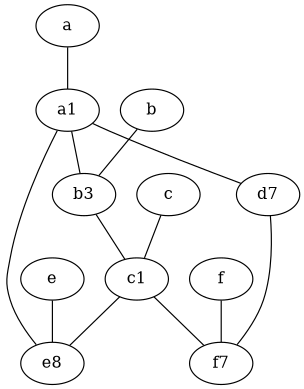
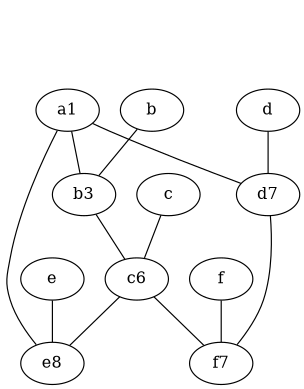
node "a": removed
node "d": added
node "c1": label "c1" -> "c6"
